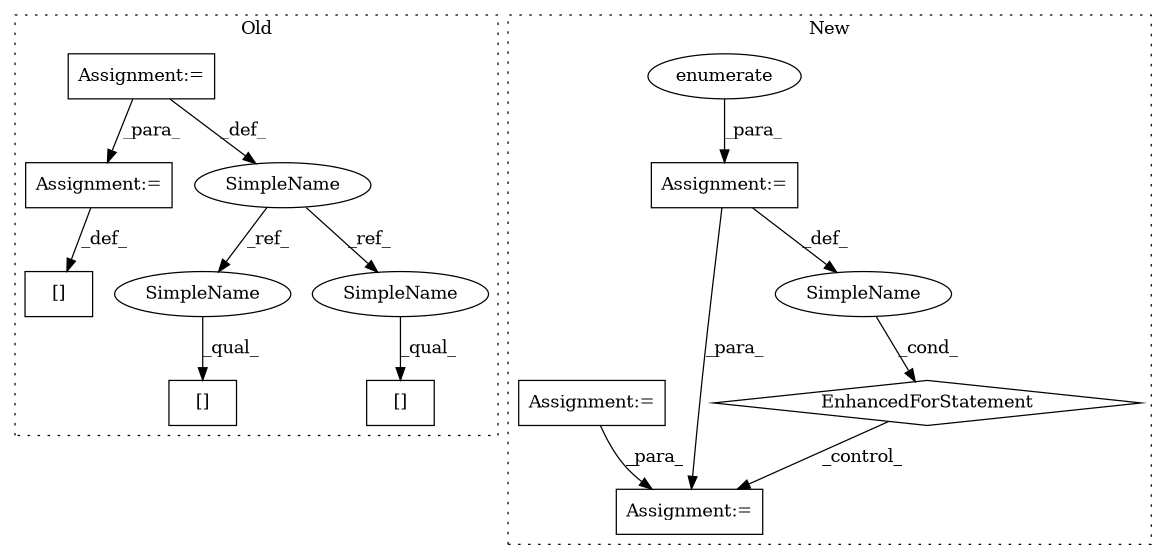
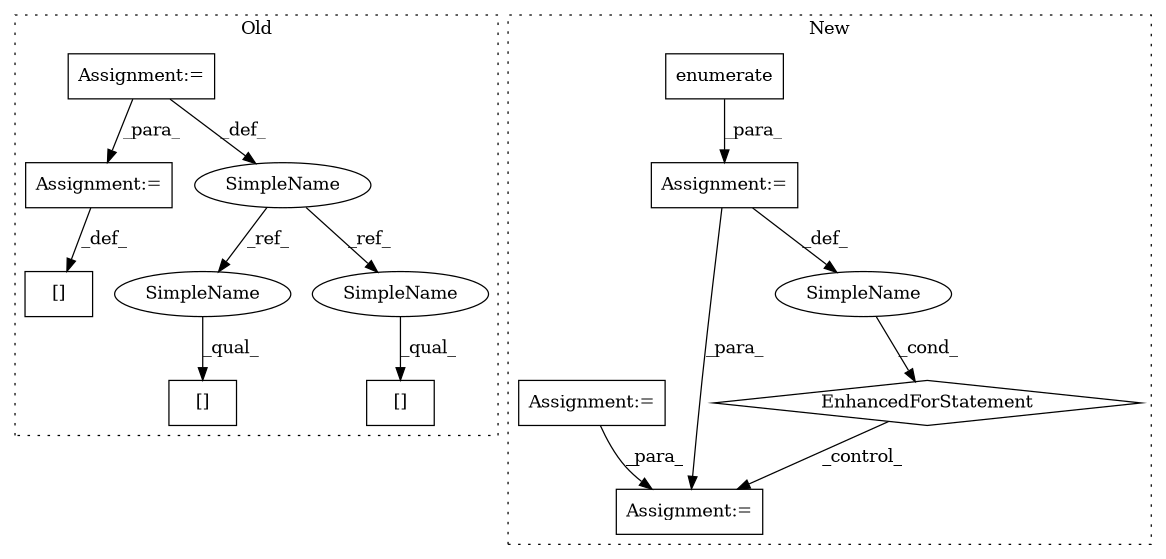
node "enumerate": shape ellipse -> box
